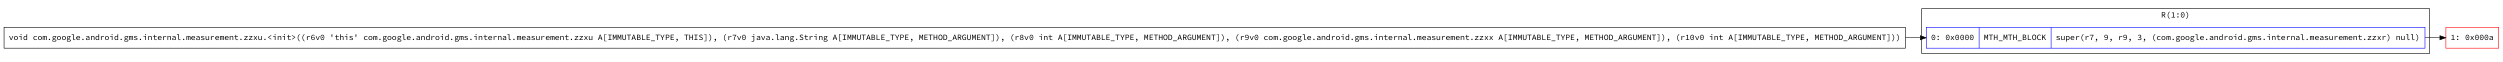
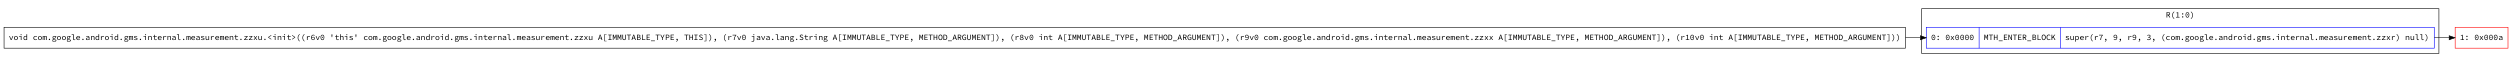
node "0: 0x0000": text "MTH_MTH_BLOCK" -> "MTH_ENTER_BLOCK"
